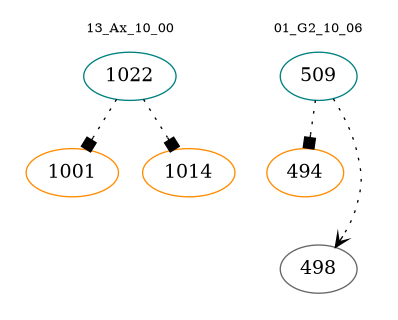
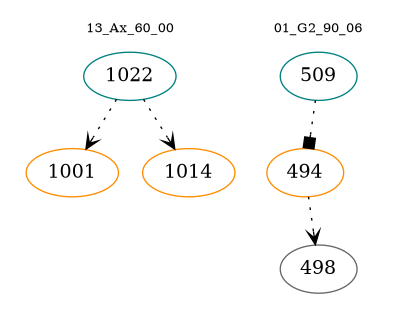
cluster "13_Ax_10_00": label "13_Ax_10_00" -> "13_Ax_60_00"
cluster "01_G2_10_06": label "01_G2_10_06" -> "01_G2_90_06"
edge "1022" -> "1001": arrowhead box -> vee
edge "1022" -> "1014": arrowhead box -> vee
edge "509" -> "498": now "494" -> "498"
